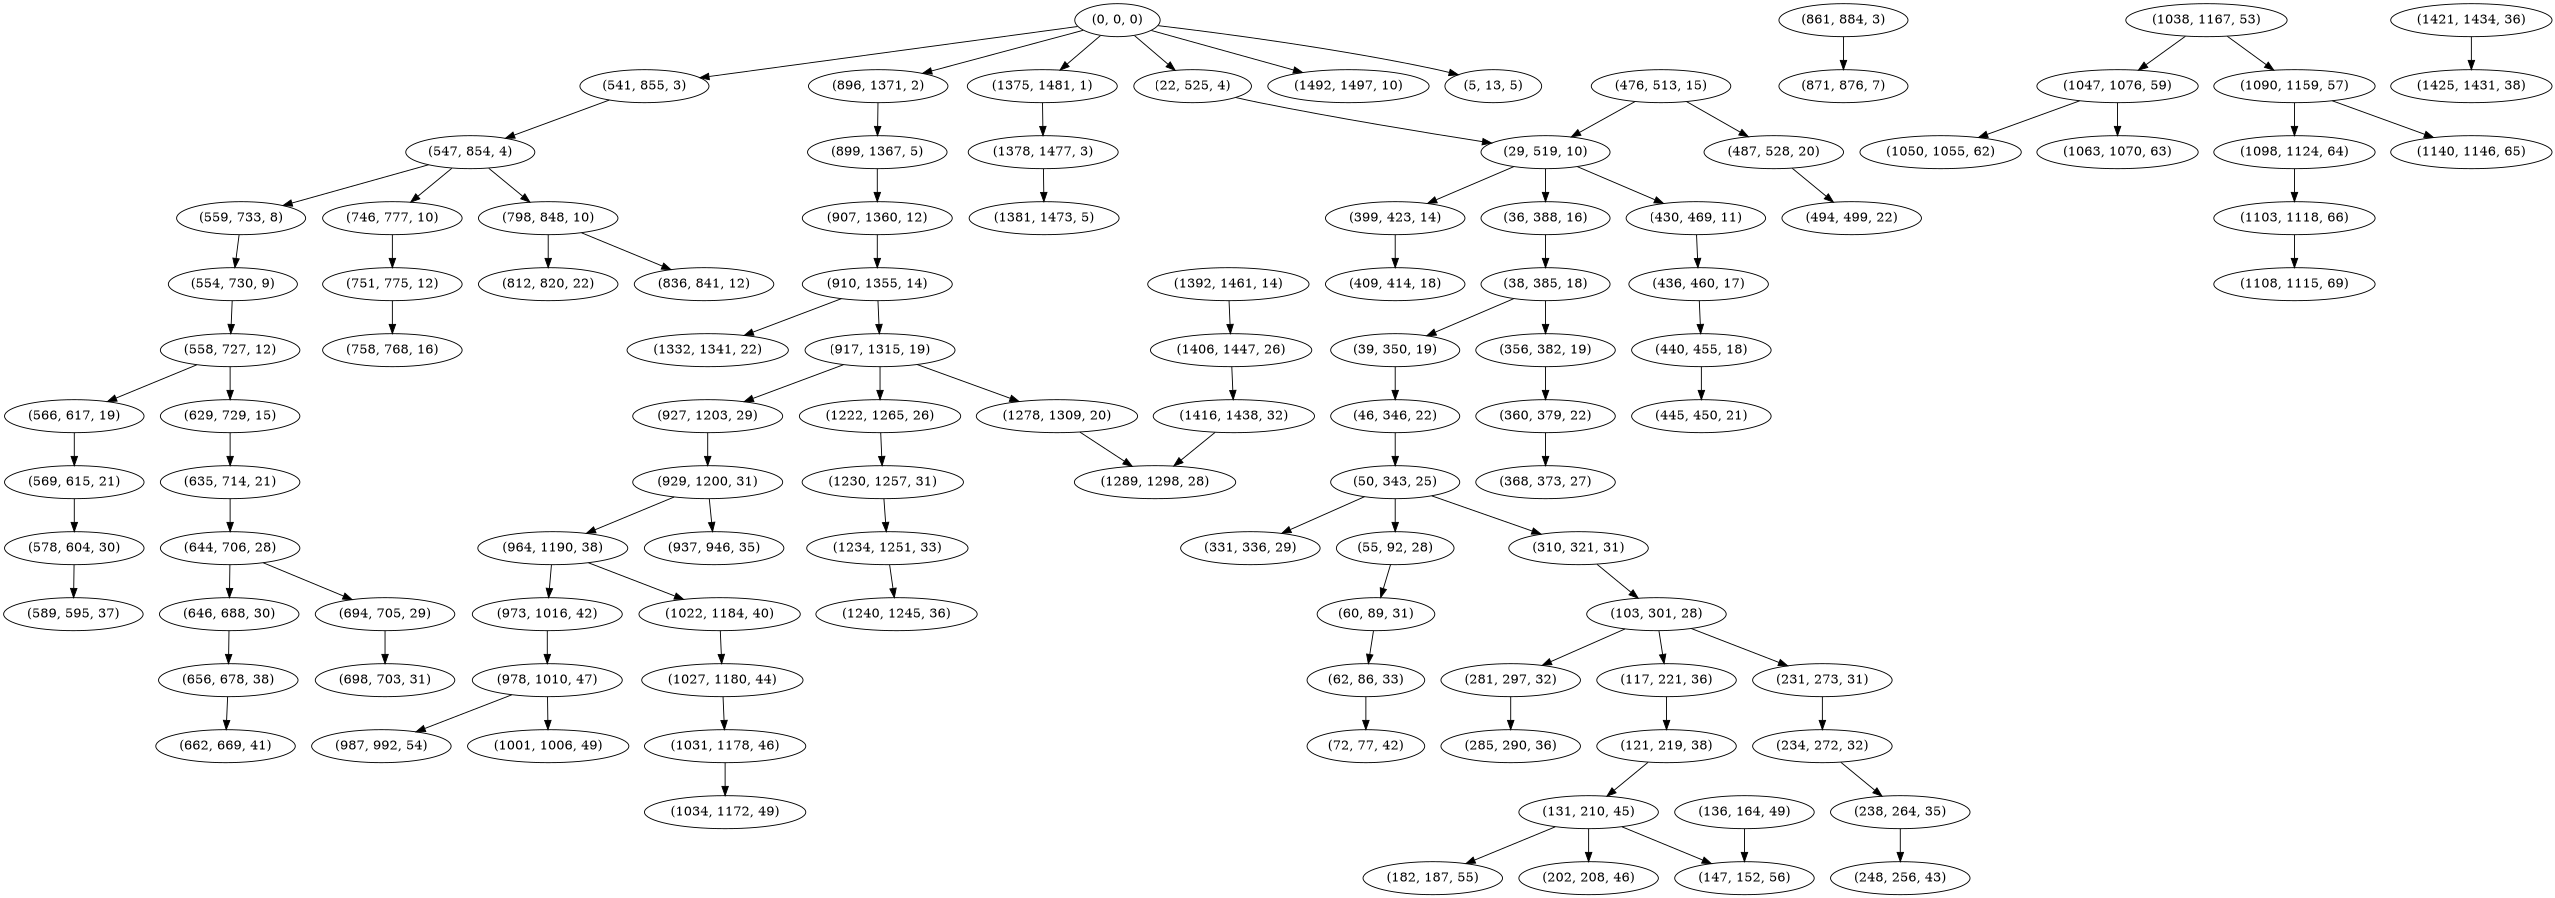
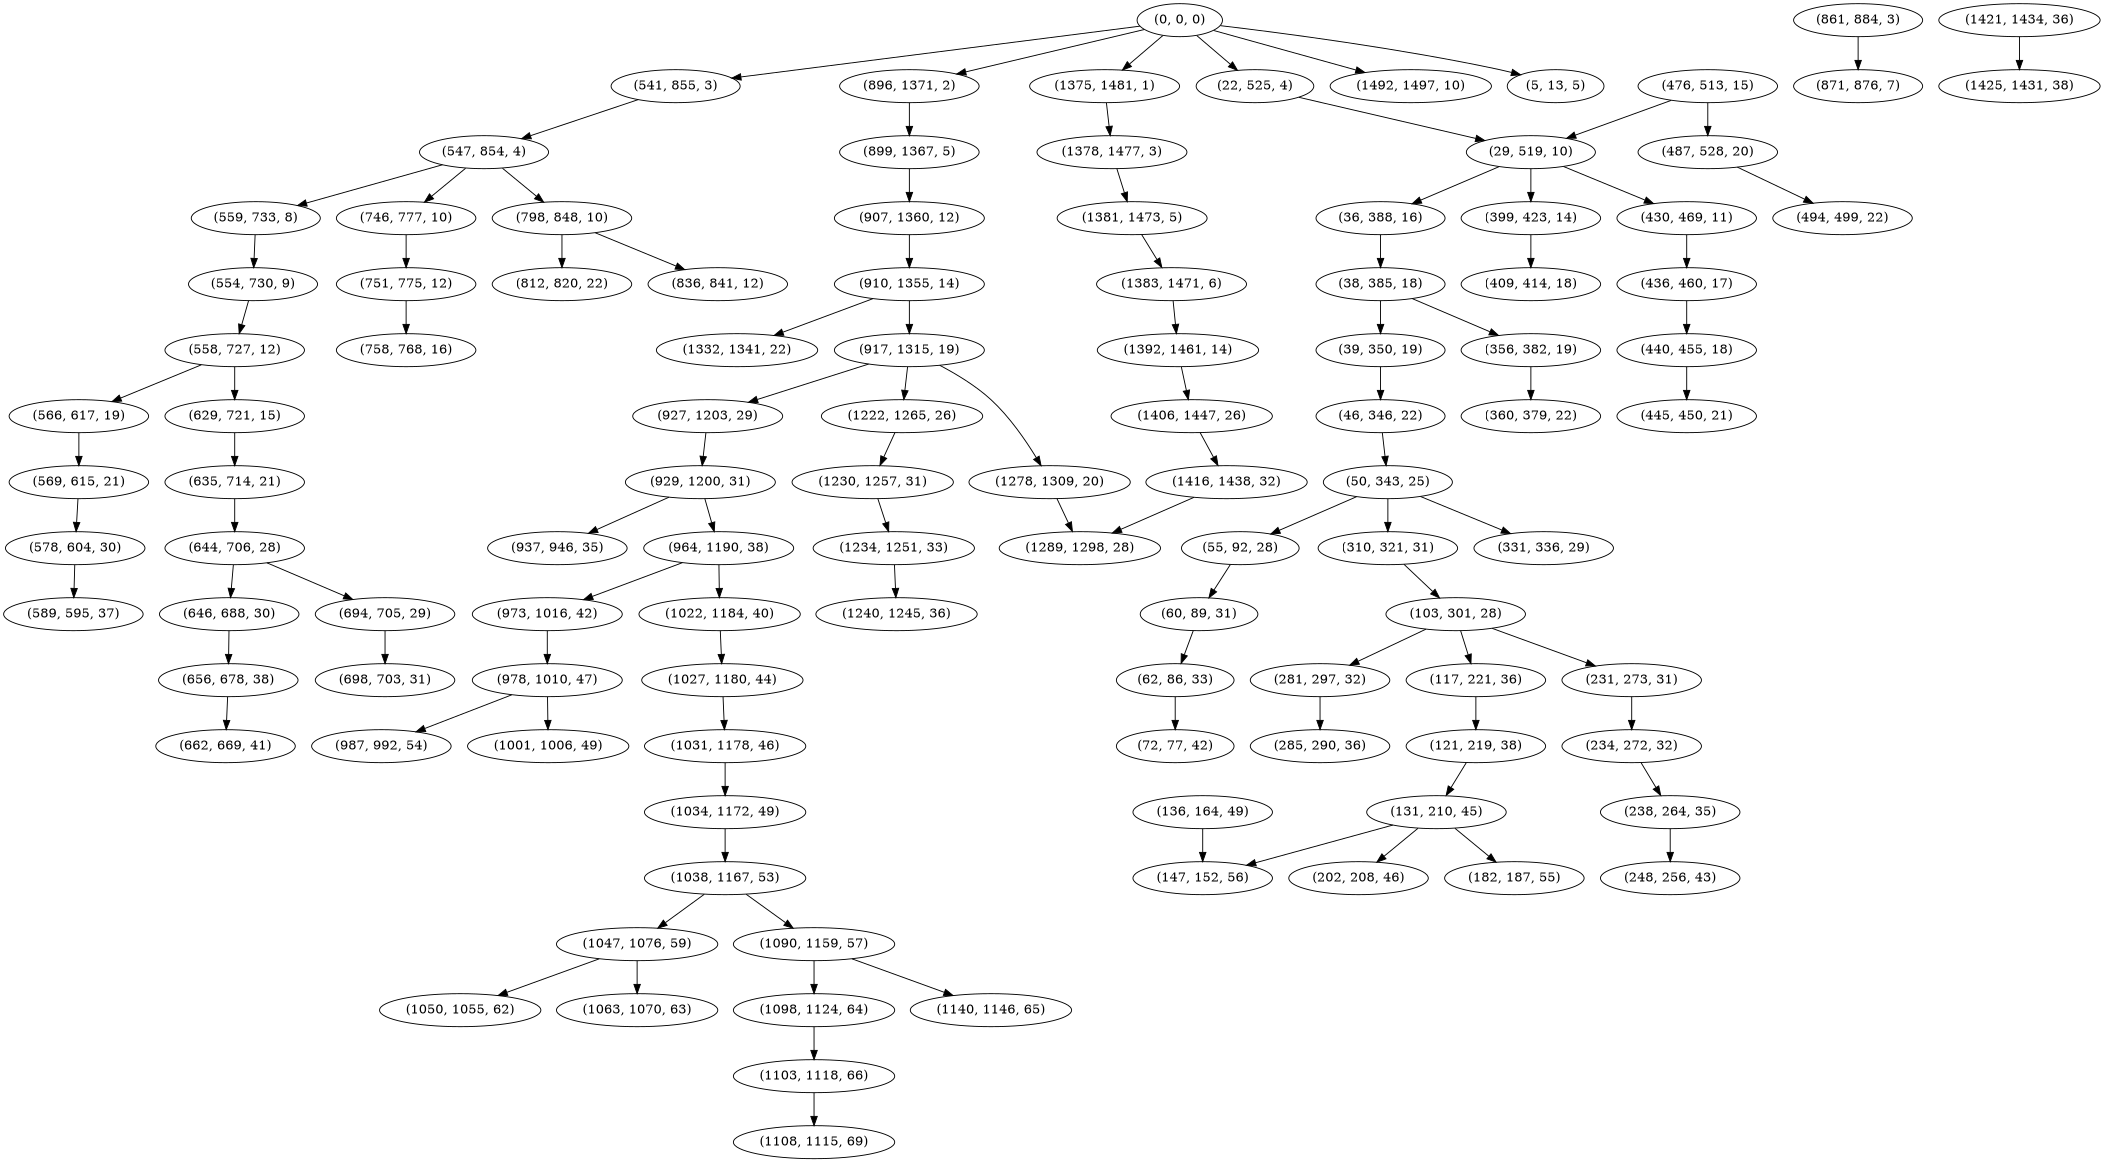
node "(1383, 1471, 6)": added
node "(629, 729, 15)": label "(629, 729, 15)" -> "(629, 721, 15)"
node "(368, 373, 27)": removed
edge "(1034, 1172, 49)" -> "(1038, 1167, 53)": added
